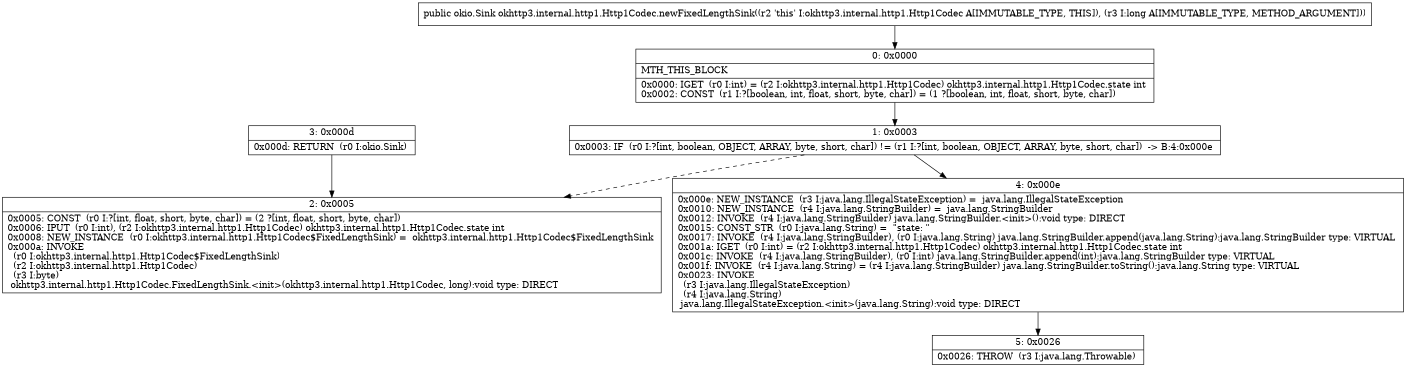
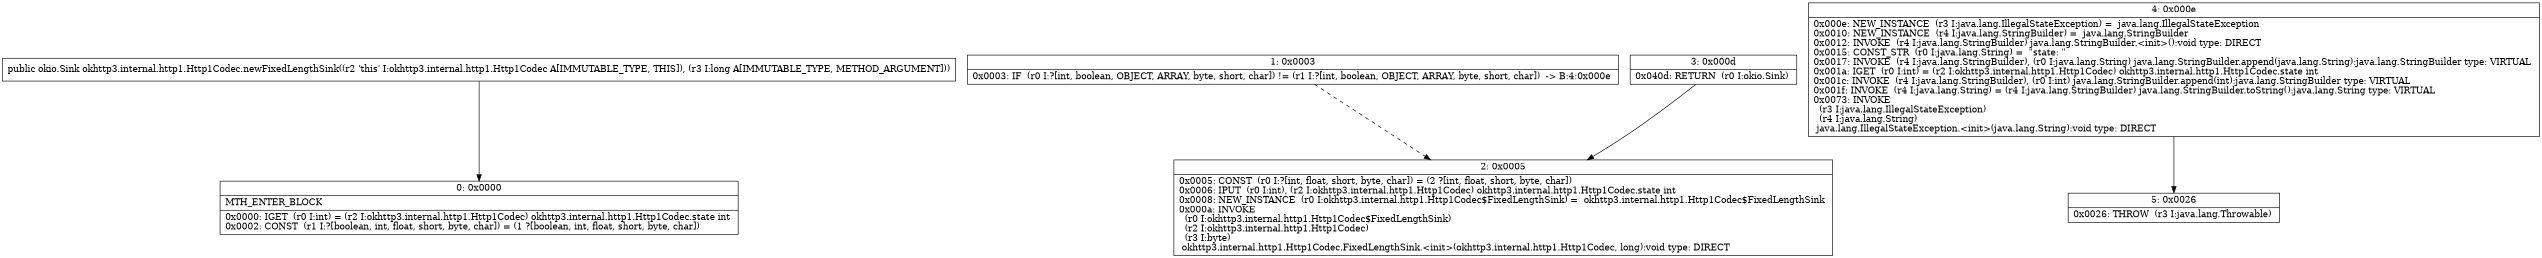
node "0: 0x0000": text "MTH_THIS_BLOCK" -> "MTH_ENTER_BLOCK"
edge "0: 0x0000" -> "1: 0x0003": removed
node "3: 0x000d": text "0x000d: RETURN  (r0 I:okio.Sink)" -> "0x040d: RETURN  (r0 I:okio.Sink)"
edge "1: 0x0003" -> "4: 0x000e": removed
node "4: 0x000e": text "0x0023: INVOKE" -> "0x0073: INVOKE"
